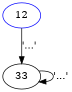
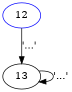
node "33": label "33" -> "13"
